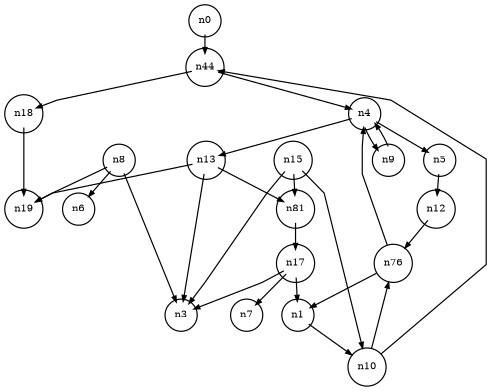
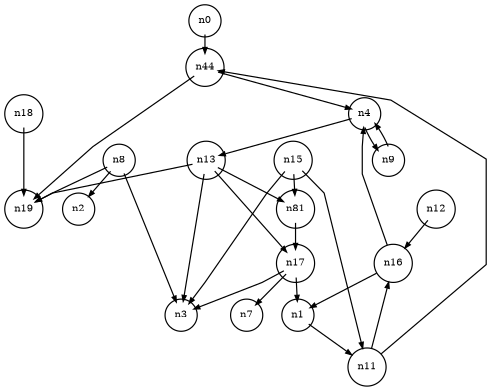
edge "n44" -> "n18": now "n44" -> "n19"
node "n5": removed
edge "n13" -> "n17": added
node "n6": label "n6" -> "n2"
node "n76": label "n76" -> "n16"
node "n10": label "n10" -> "n11"
